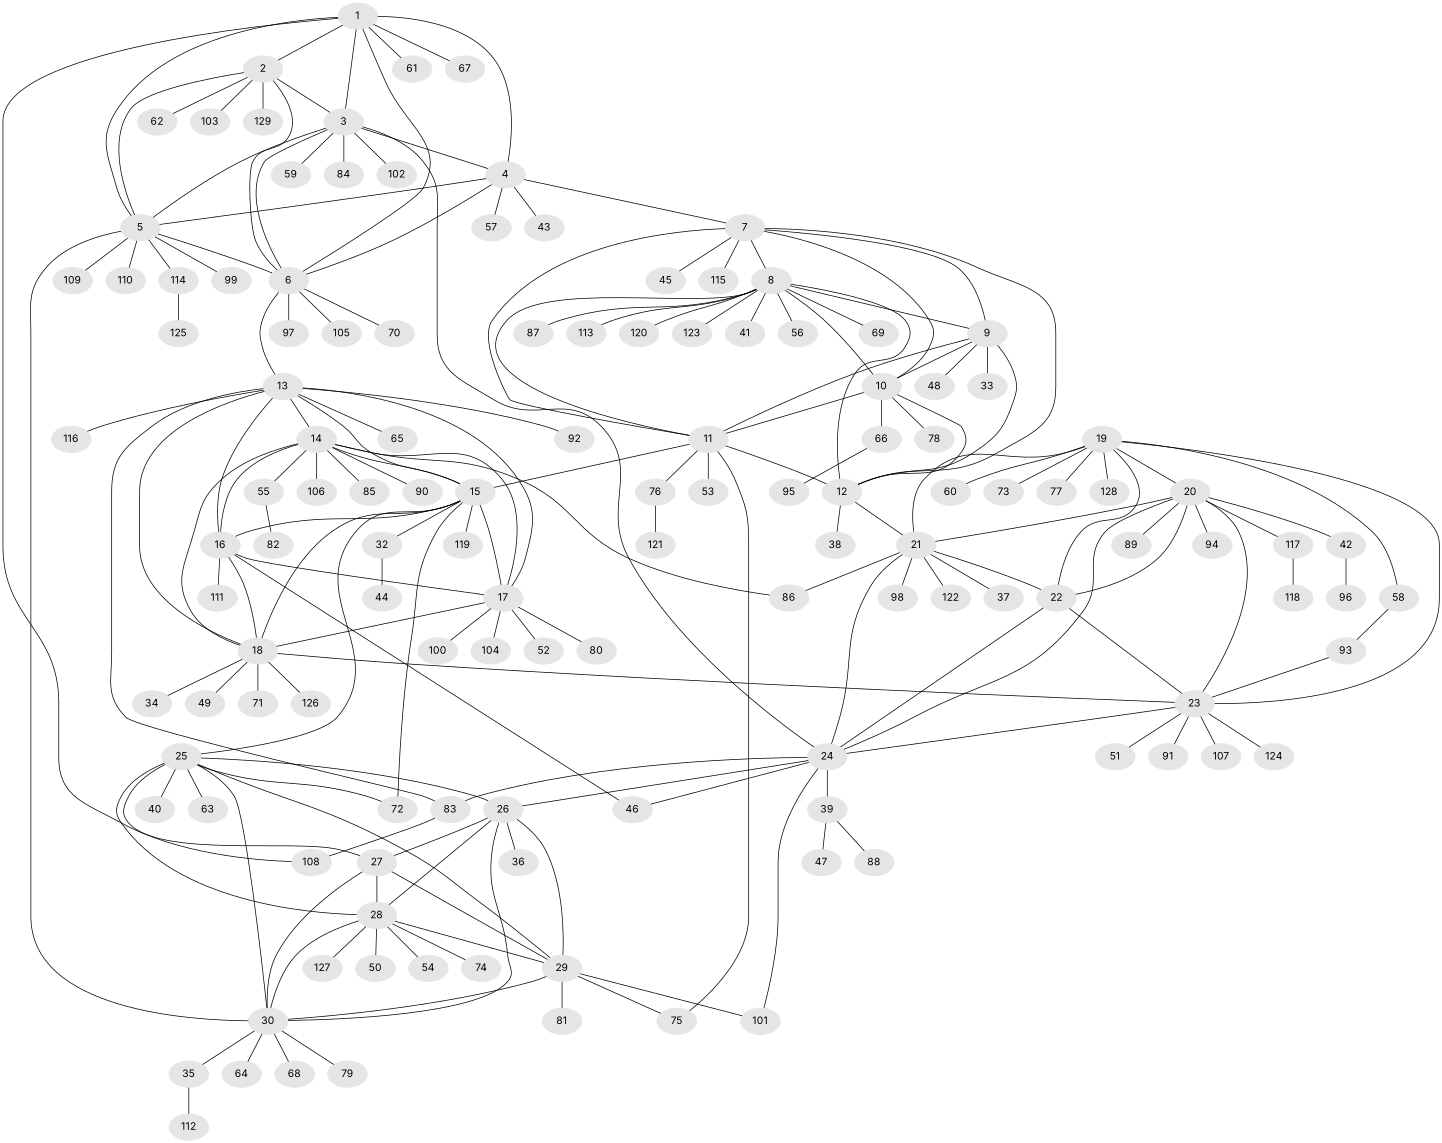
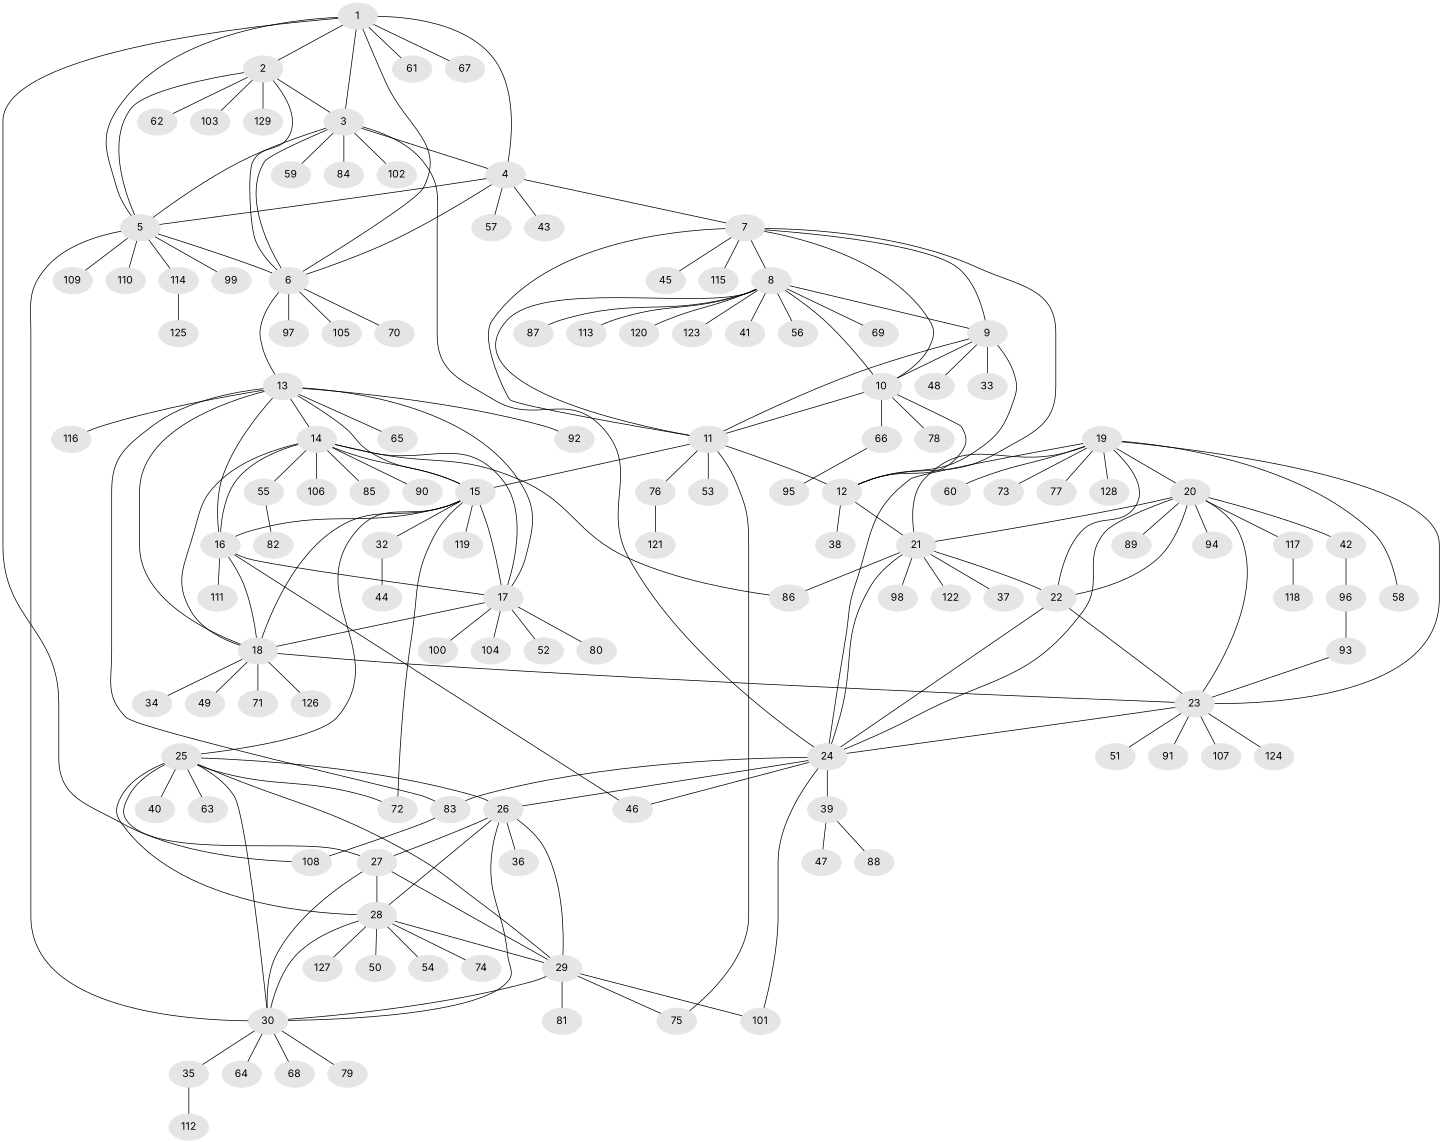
edge "8" -- "12": removed
edge "19" -- "24": added
edge "58" -- "93": now "96" -- "93"
